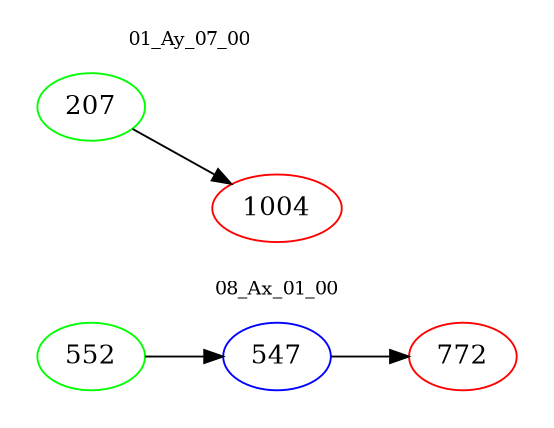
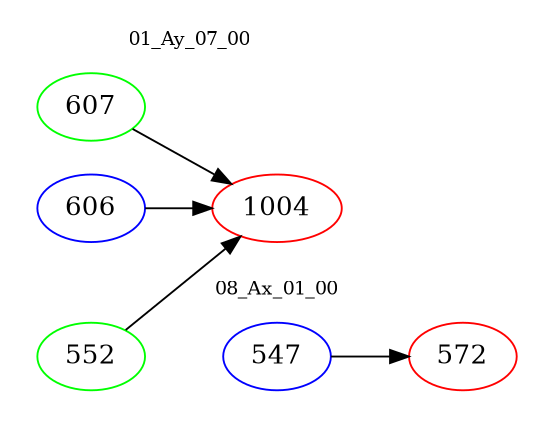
node "207": label "207" -> "607"
node "606": added
edge "552" -> "547": now "552" -> "1004"
node "772": label "772" -> "572"
